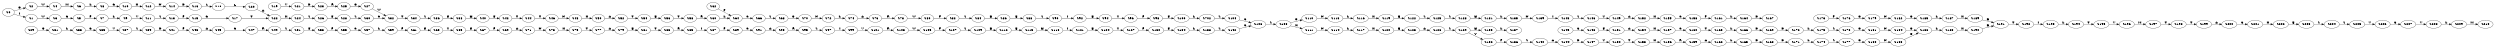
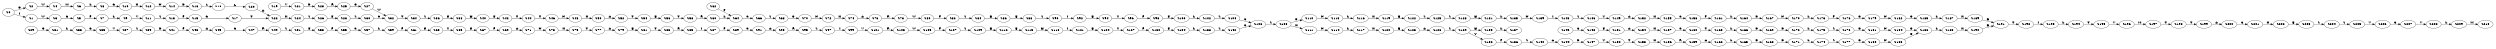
edge "S72" -> "S74": label "L" -> "K"
node "S702": label "S702" -> "S102"
node "S170": added
